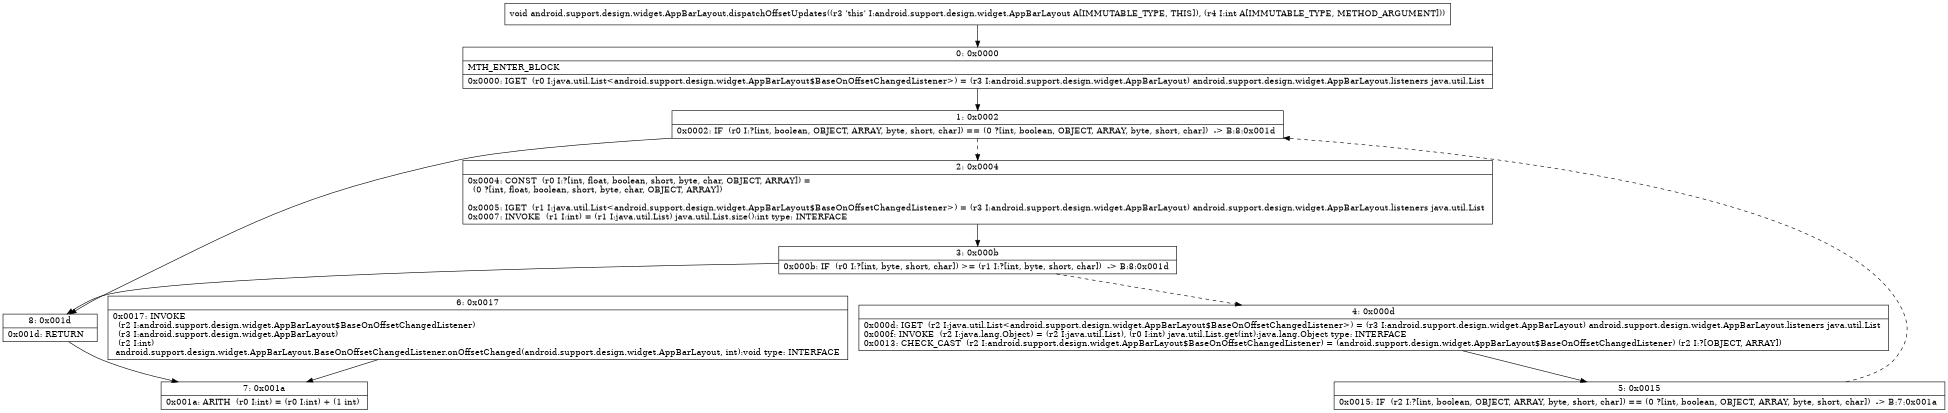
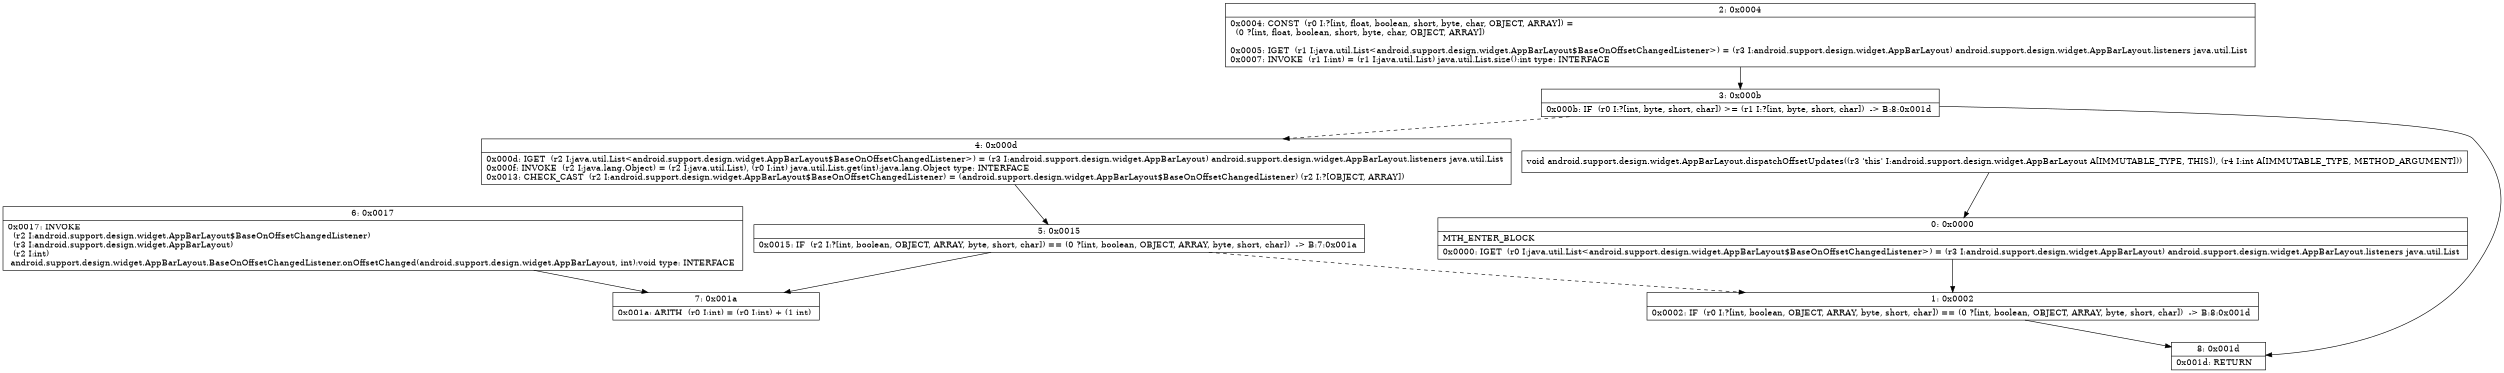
edge "1: 0x0002" -> "2: 0x0004": removed
edge "8: 0x001d" -> "7: 0x001a": now "5: 0x0015" -> "7: 0x001a"
